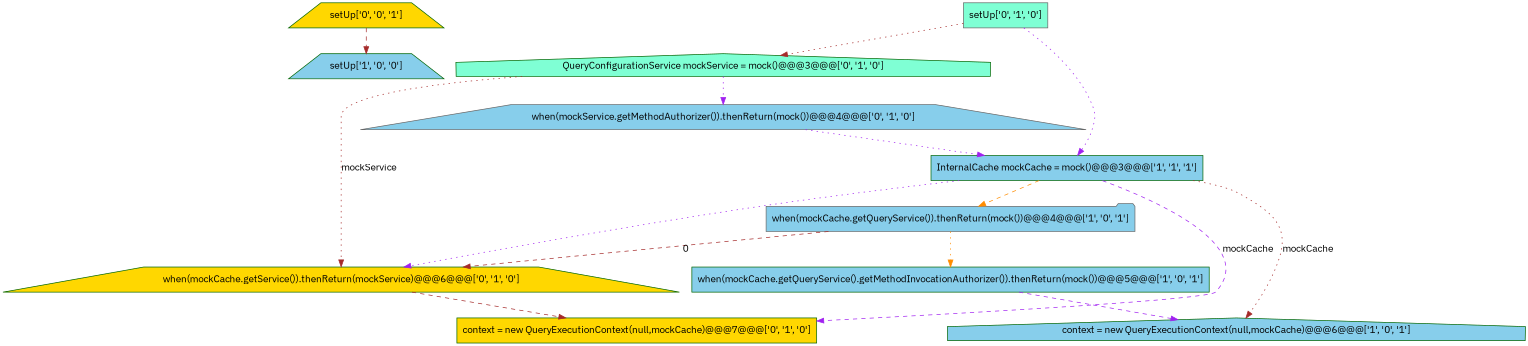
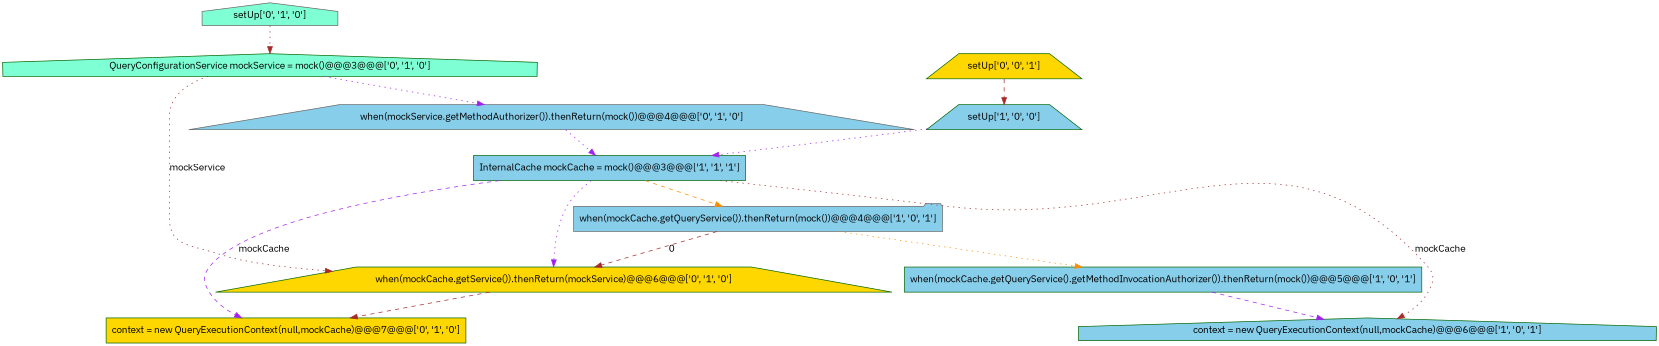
node "setUp['0', '1', '0']": shape box -> house
edge "setUp['0', '1', '0']" -> "InternalCache mockCache = mock()@@@3@@@['1', '1', '1']": now "setUp['1', '0', '0']" -> "InternalCache mockCache = mock()@@@3@@@['1', '1', '1']"
